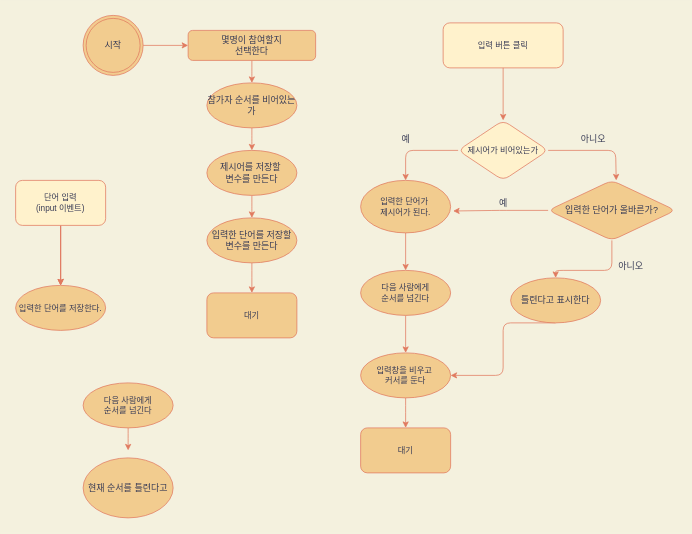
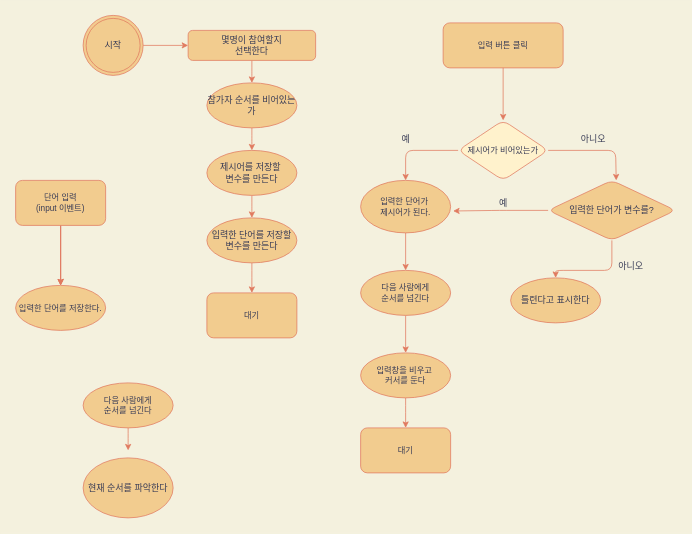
node "입력 버튼 클릭": fillcolor #fff2cc -> #f2cc8f
node "단어 입력 (input 이벤트)": fillcolor #fff2cc -> #f2cc8f
node "입력한 단어가 올바른가?": label "입력한 단어가 올바른가?" -> "입력한 단어가 변수를?"
edge "틀련다고 표시한다" -> "입력창을 비우고 커서를 둔다": removed
node "현재 순서를 틀련다고": label "현재 순서를 틀련다고" -> "현재 순서를 파악한다"
